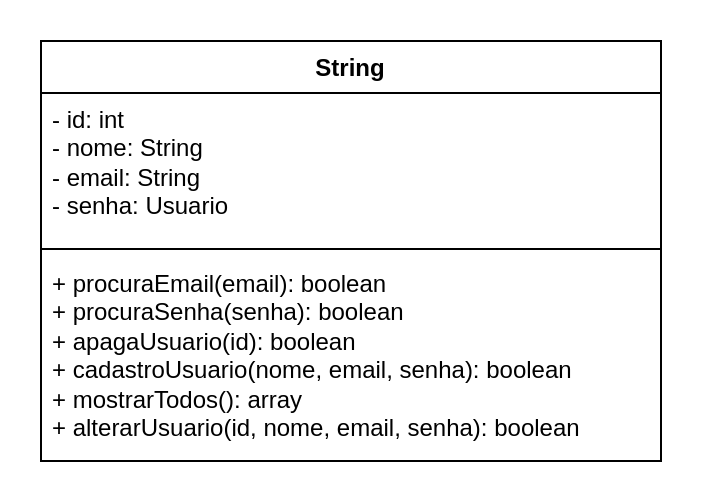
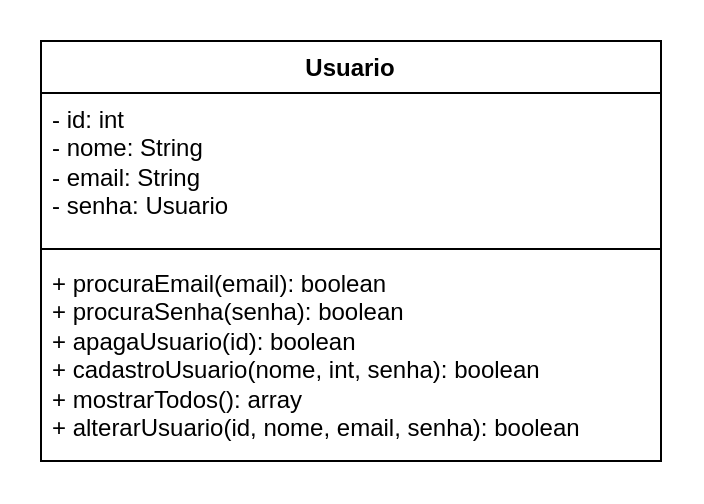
node "String": label "String" -> "Usuario"
node "+ procuraEmail(email): boolean + procuraSenha(senha): boolean + apagaUsuario(id): boolean + cadastroUsuario(nome, email, senha): boolean + mostrarTodos(): array + alterarUsuario(id, nome, email, senha): boolean": label "+ procuraEmail(email): boolean + procuraSenha(senha): boolean + apagaUsuario(id): boolean + cadastroUsuario(nome, email, senha): boolean + mostrarTodos(): array + alterarUsuario(id, nome, email, senha): boolean" -> "+ procuraEmail(email): boolean + procuraSenha(senha): boolean + apagaUsuario(id): boolean + cadastroUsuario(nome, int, senha): boolean + mostrarTodos(): array + alterarUsuario(id, nome, email, senha): boolean"
